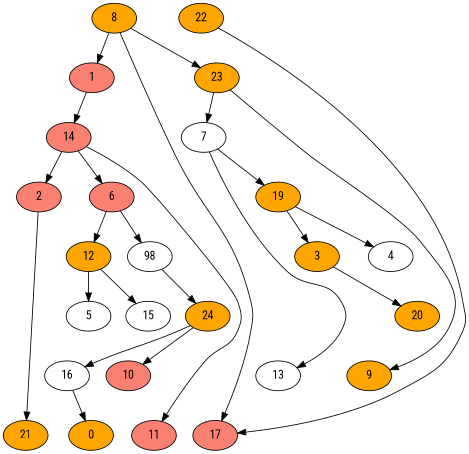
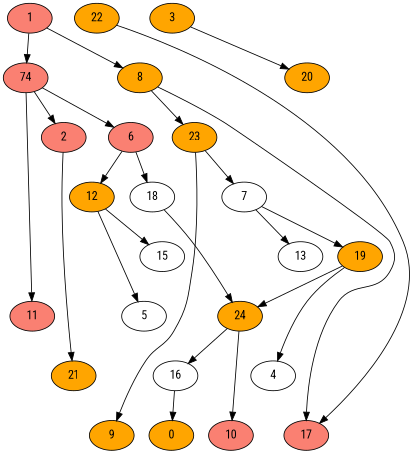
edge "8" -> "1": reversed
node "14": label "14" -> "74"
edge "19" -> "3": now "19" -> "24"
node "98": label "98" -> "18"
